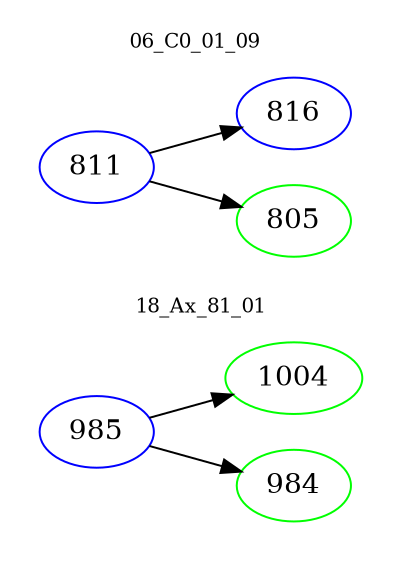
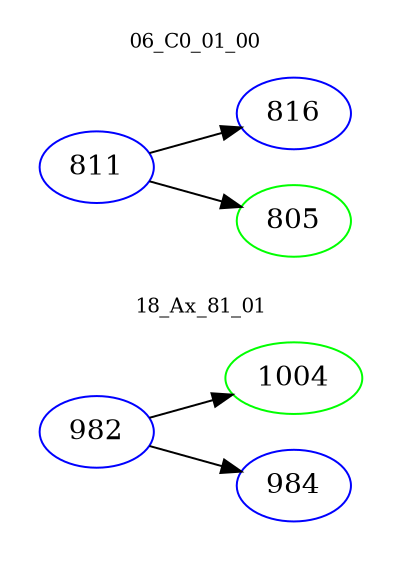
cluster "06_C0_01_09": label "06_C0_01_09" -> "06_C0_01_00"
node "985": label "985" -> "982"
node "984": color green -> blue
